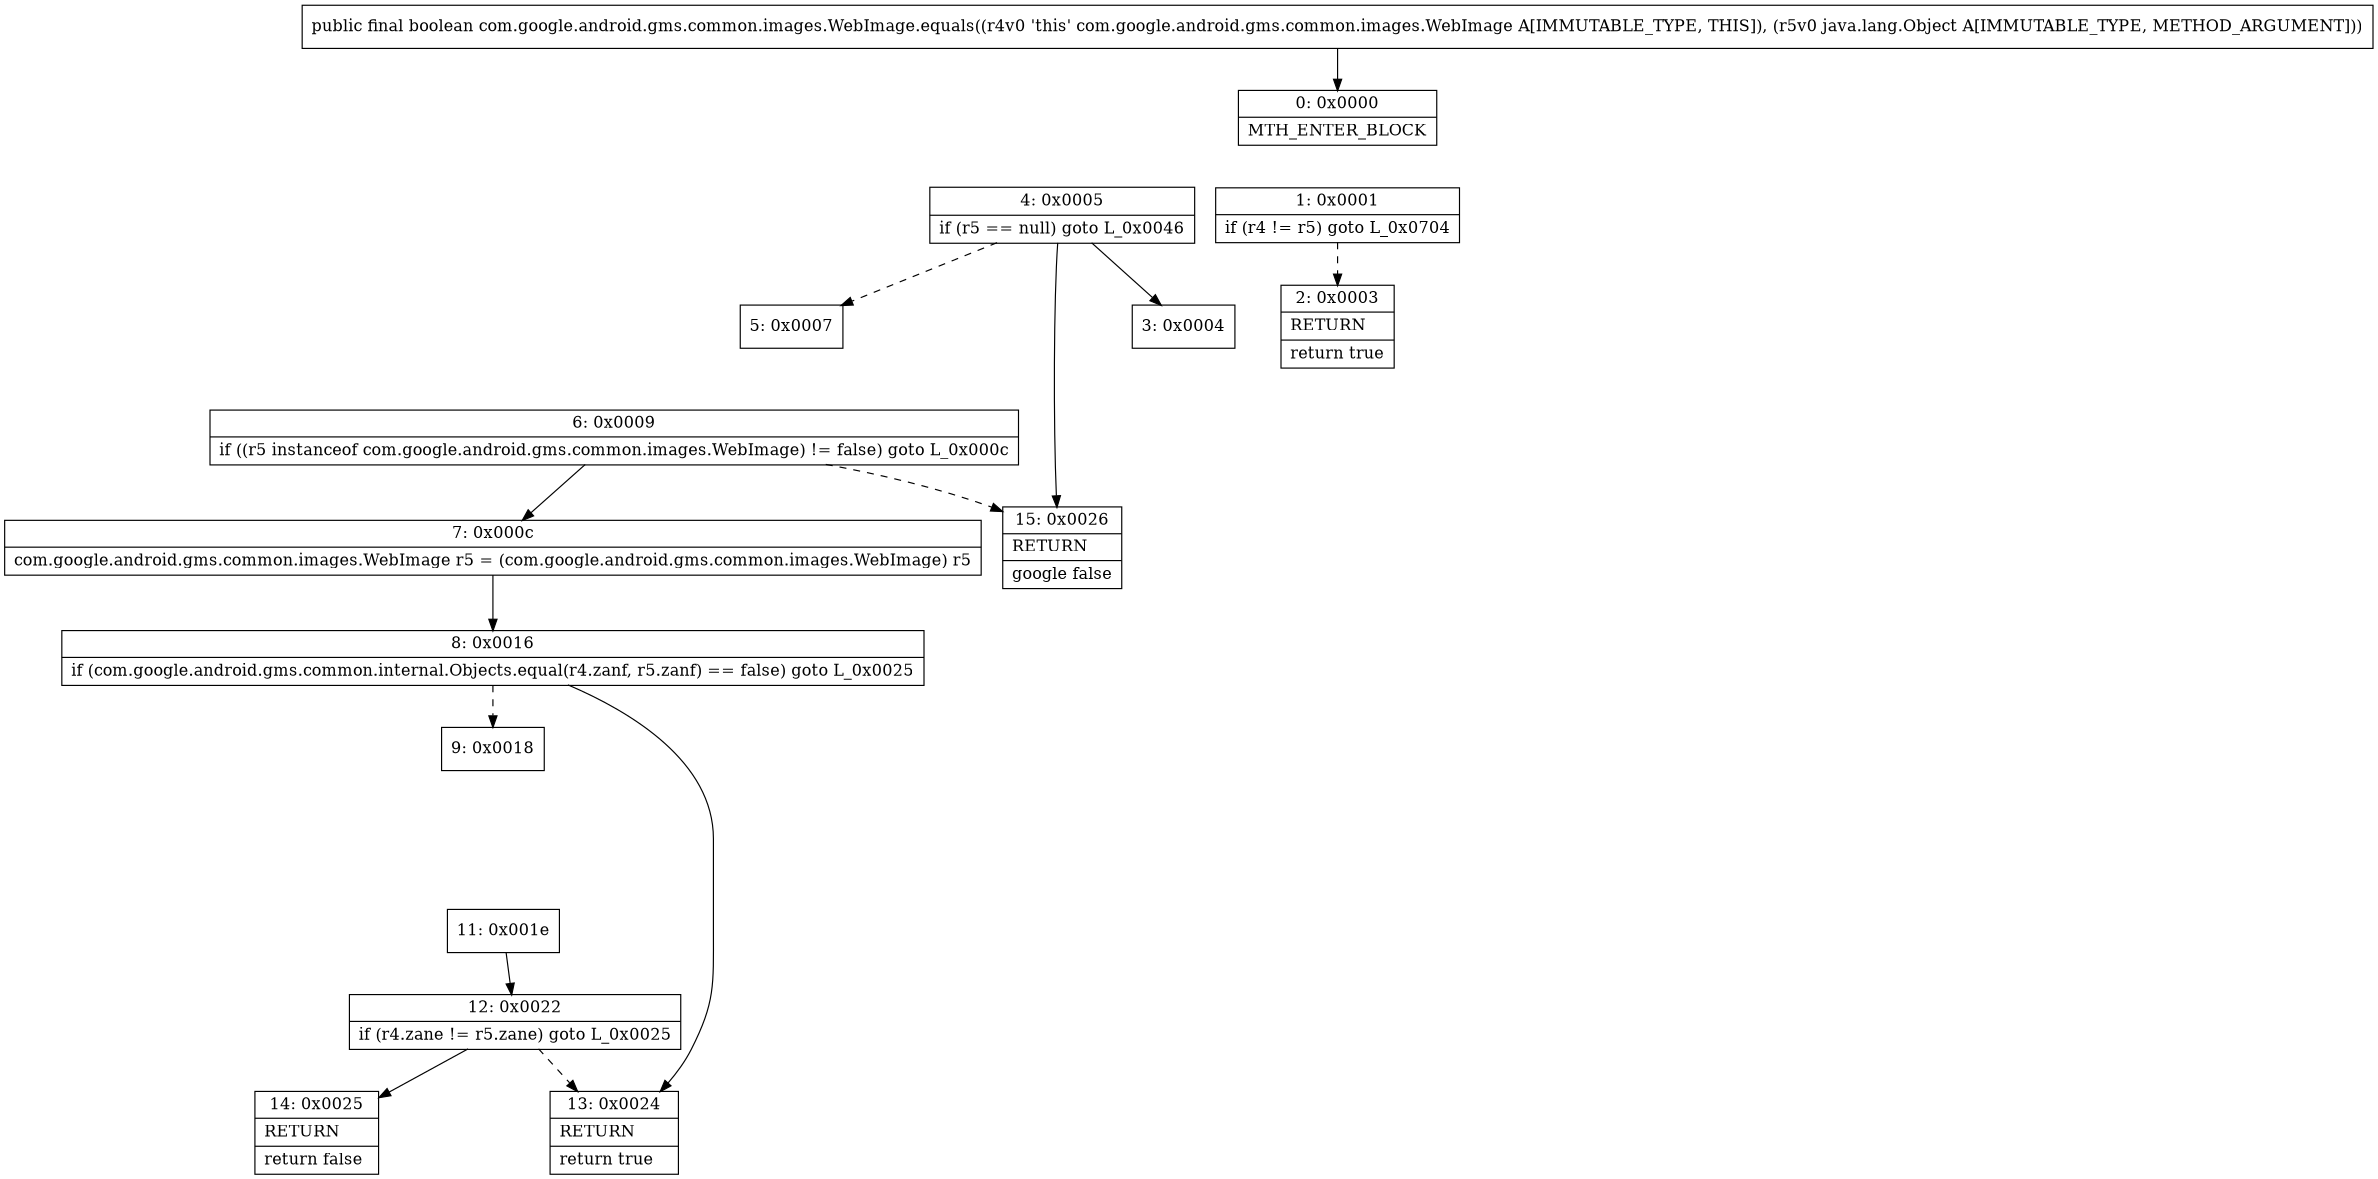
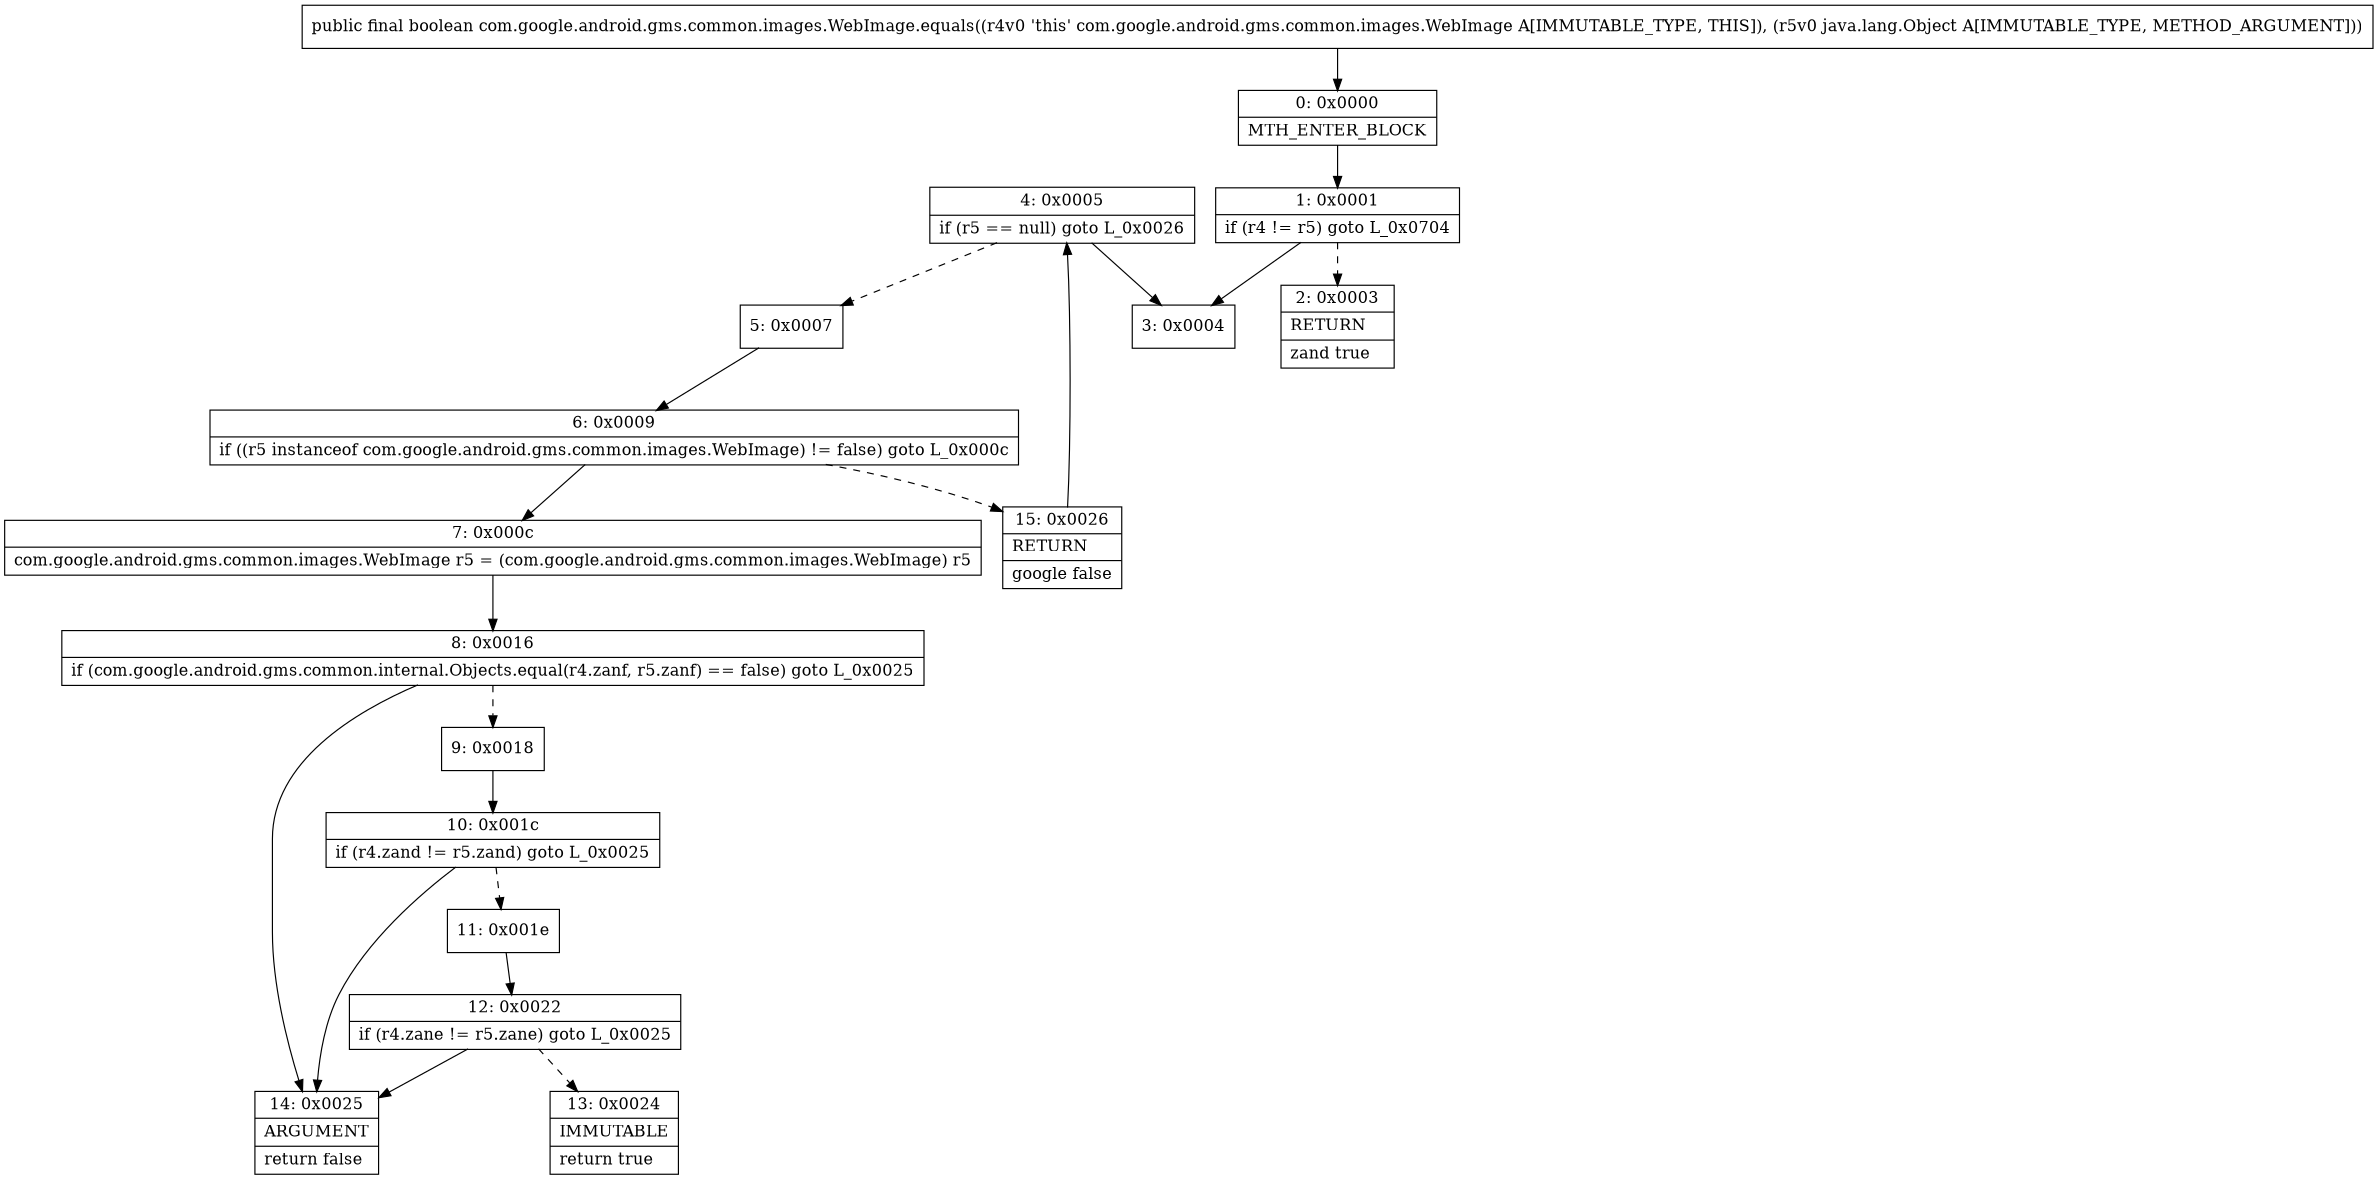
edge "0: 0x0000" -> "1: 0x0001": added
node "4: 0x0005": text "if (r5 == null) goto L_0x0046" -> "if (r5 == null) goto L_0x0026"
edge "1: 0x0001" -> "3: 0x0004": added
node "2: 0x0003": text "return true" -> "zand true"
edge "4: 0x0005" -> "15: 0x0026": reversed
edge "5: 0x0007" -> "6: 0x0009": added
node "10: 0x001c": added
edge "8: 0x0016" -> "13: 0x0024": now "8: 0x0016" -> "14: 0x0025"
node "14: 0x0025": text "RETURN" -> "ARGUMENT"
node "13: 0x0024": text "RETURN" -> "IMMUTABLE"
